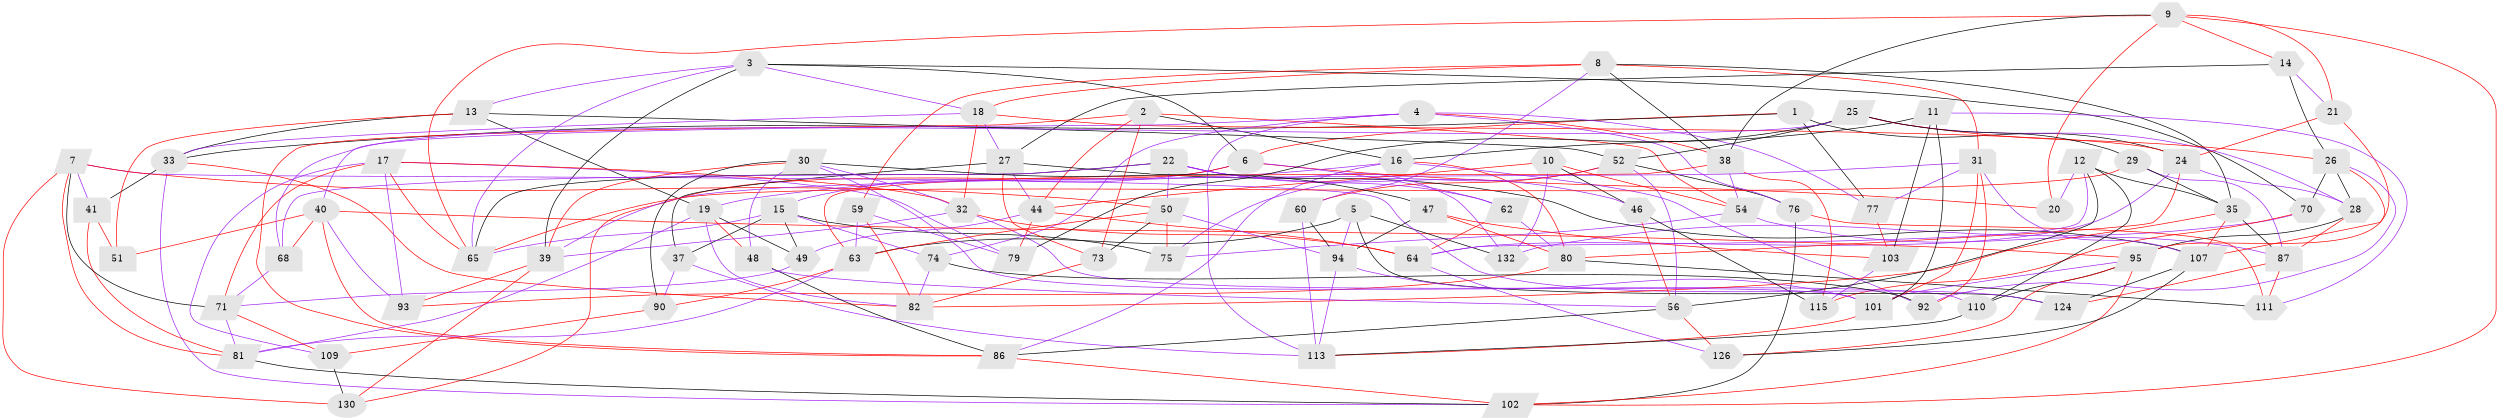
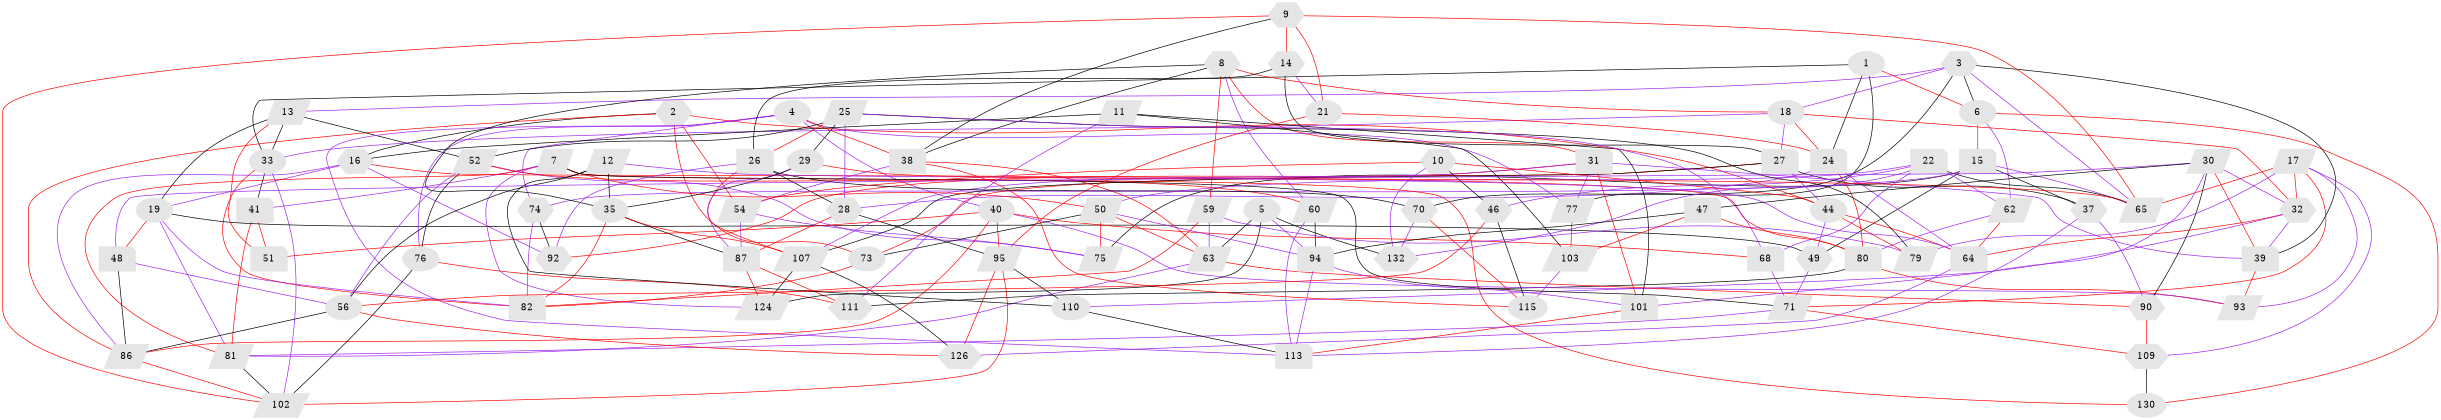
node "20": removed
edge "95" -- "101": removed
edge "39" -- "130": removed
